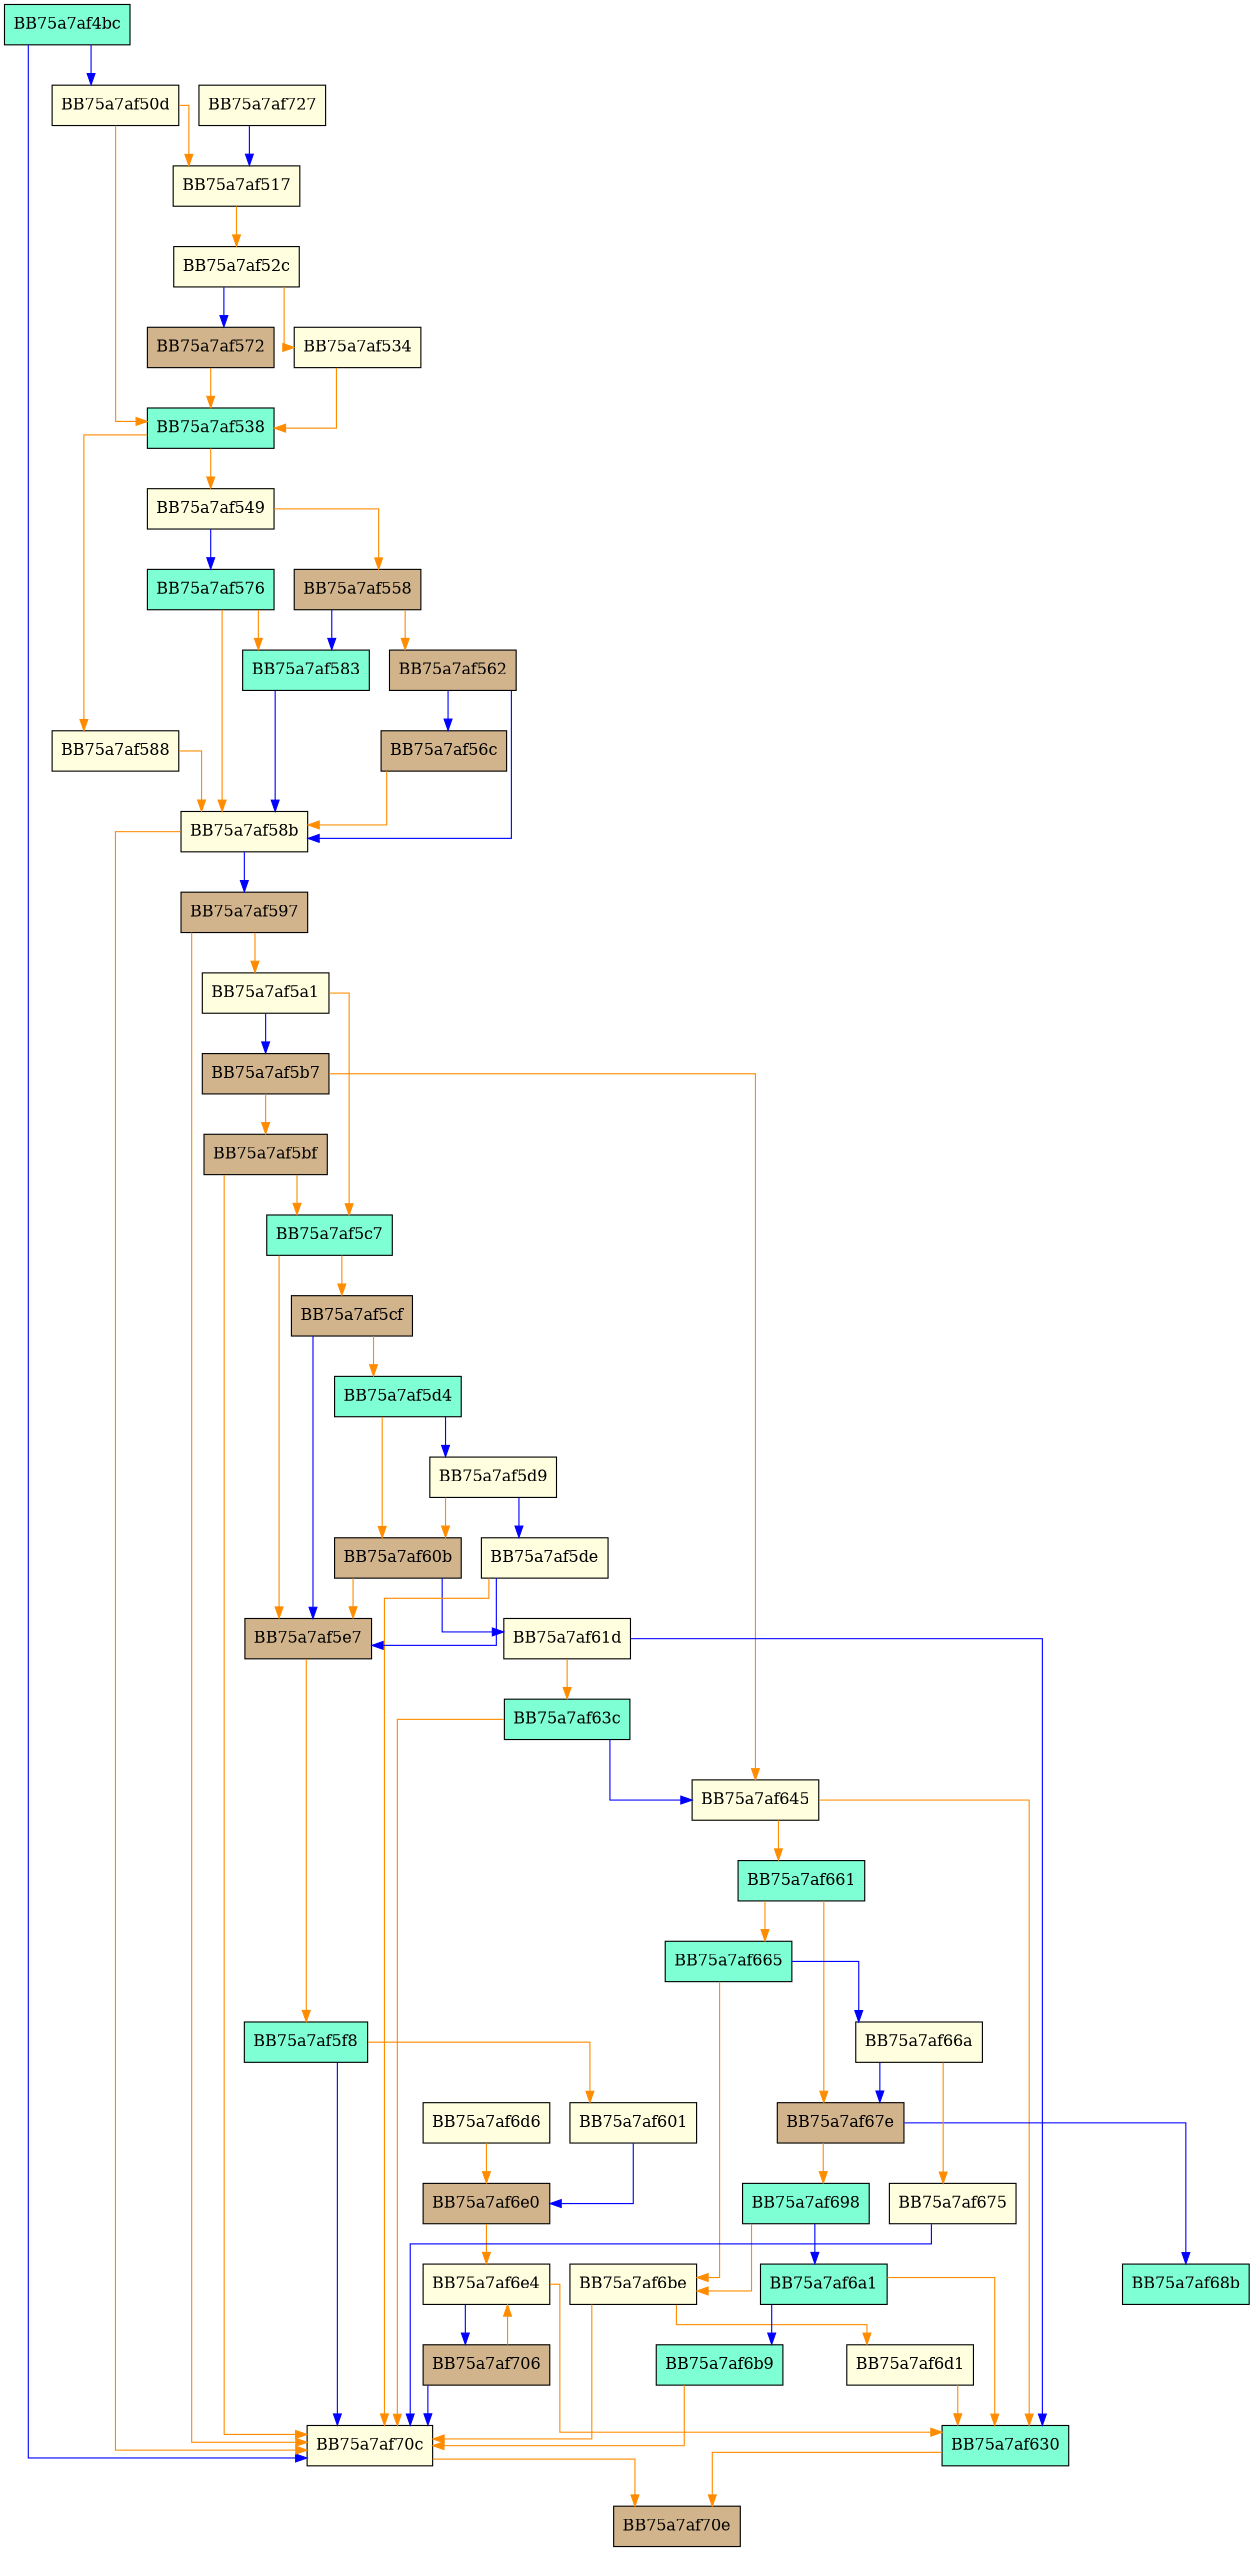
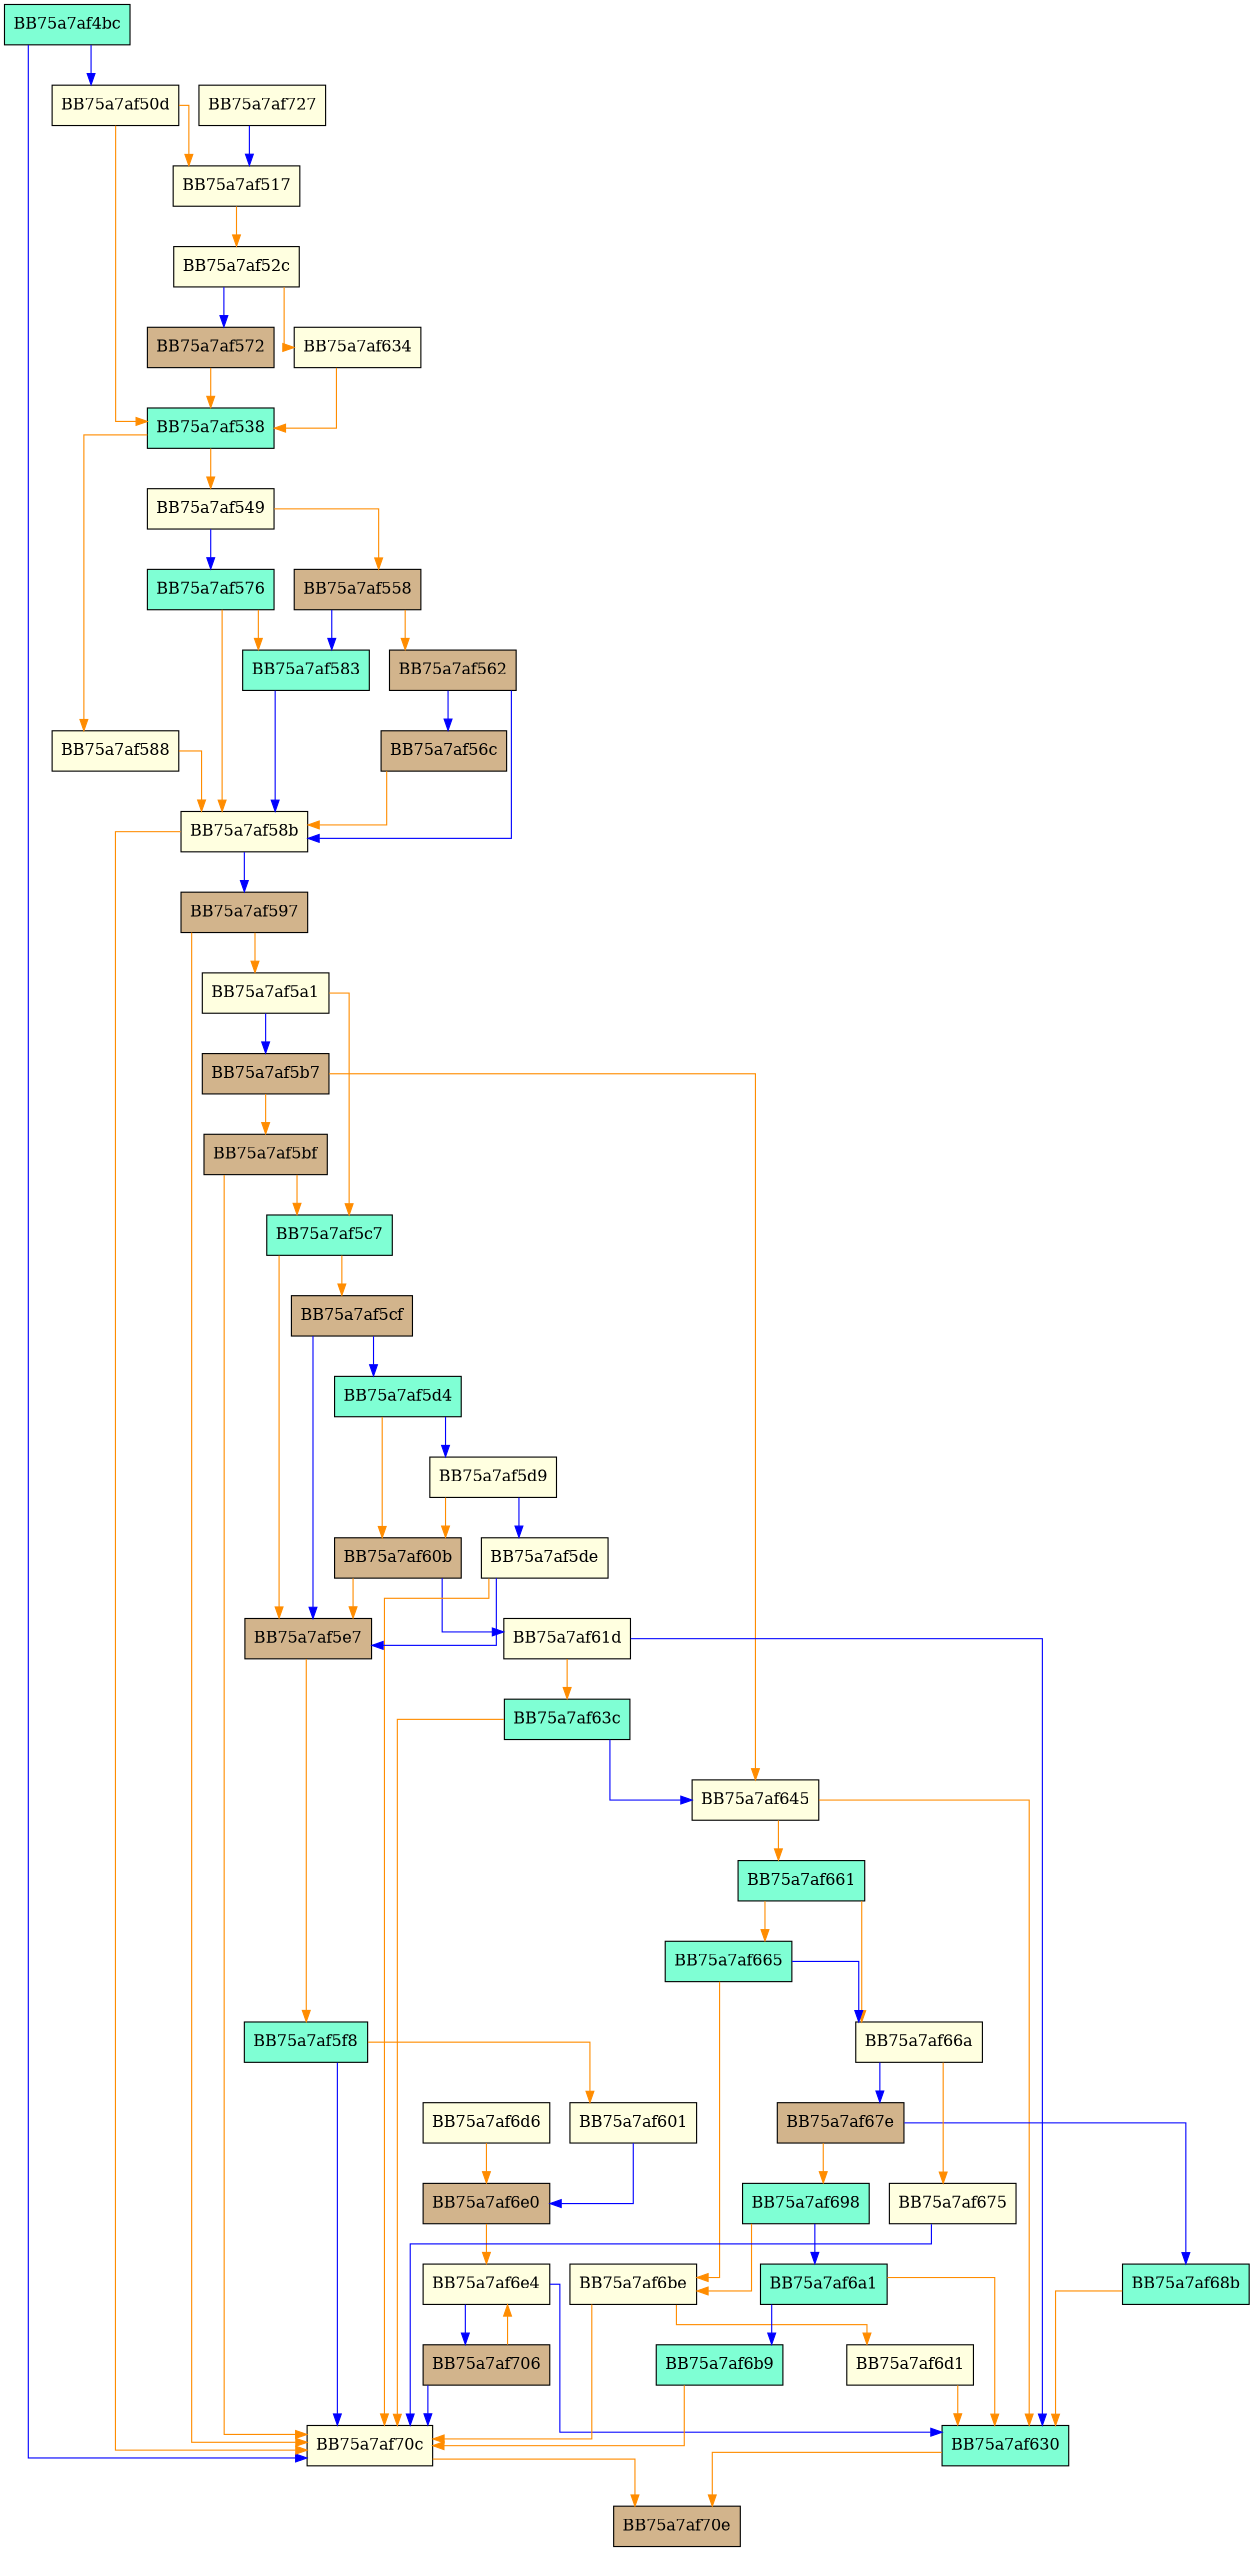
node "BB75a7af534": label "BB75a7af534" -> "BB75a7af634"
edge "BB75a7af5cf" -> "BB75a7af5d4": color darkorange -> blue
edge "BB75a7af661" -> "BB75a7af67e": now "BB75a7af661" -> "BB75a7af66a"
edge "BB75a7af68b" -> "BB75a7af630": added
edge "BB75a7af6e4" -> "BB75a7af630": color darkorange -> blue
